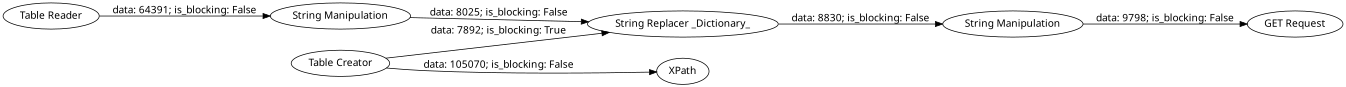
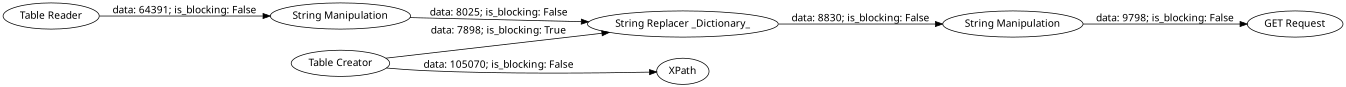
edge "Table Creator" -> "String Replacer _Dictionary_": label "data: 7892; is_blocking: True" -> "data: 7898; is_blocking: True"
